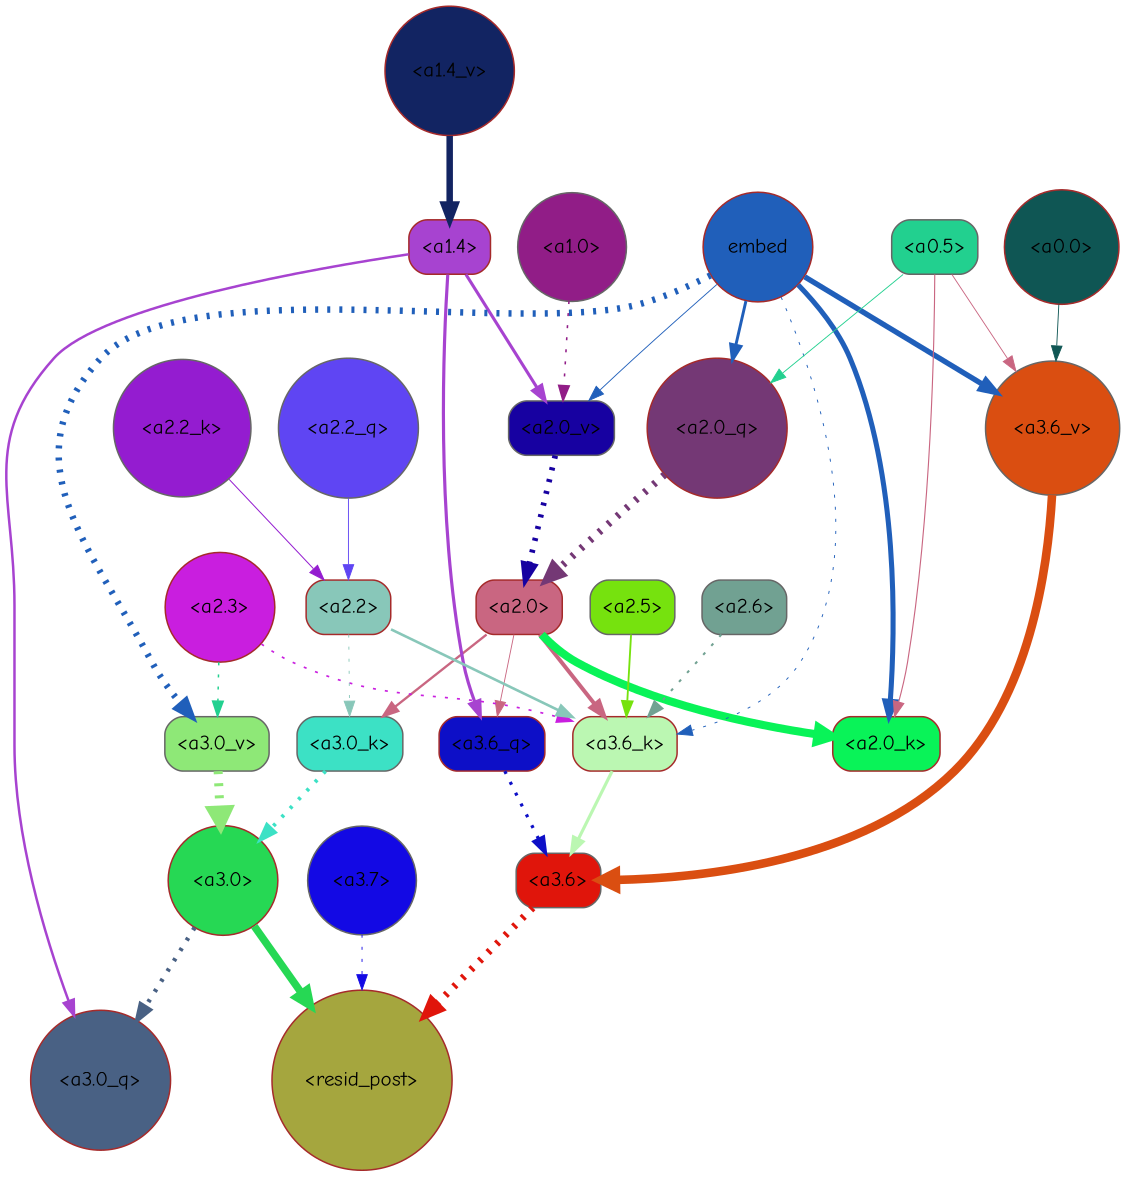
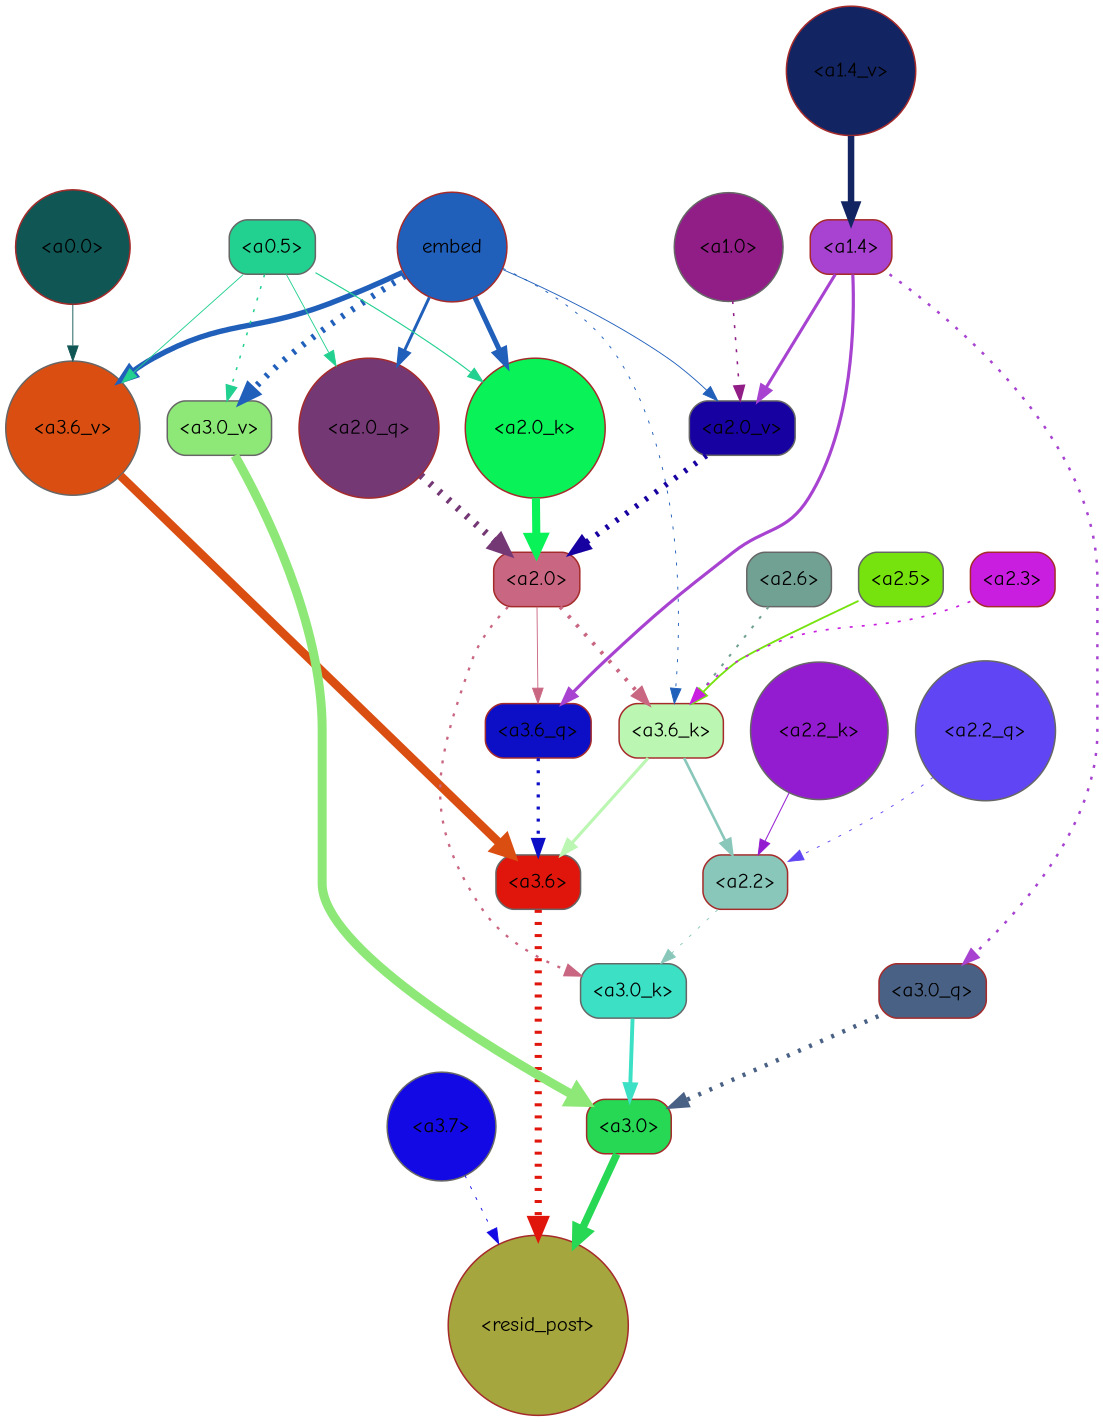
edge "<a0.5>" -> "<a3.6_v>": color #c96681 -> #22d08f
edge "<a0.5>" -> "<a2.0_k>": color #c96681 -> #22d08f
edge "<a1.4>" -> "<a3.0_q>": style bold -> dotted
edge "<a2.2_q>" -> "<a2.2>": style bold -> dotted
node "<a2.3>": shape circle -> box
edge "<a2.0>" -> "<a3.6_k>": style bold -> dotted
edge "<a2.2>" -> "<a3.6_k>": reversed
edge "<a2.0>" -> "<a3.0_k>": style bold -> dotted
edge "<a2.3>" -> "<a3.0_v>": now "<a0.5>" -> "<a3.0_v>"
edge "<a2.0>" -> "<a2.0_k>": reversed
node "<a2.0_k>": shape box -> circle
edge "<a3.0_v>" -> "<a3.0>": style dotted -> bold
edge "<a3.0_k>" -> "<a3.0>": style dotted -> bold
node "<a3.0>": shape circle -> box
edge "<a3.0>" -> "<a3.0_q>": reversed
node "<a3.0_q>": shape circle -> box
